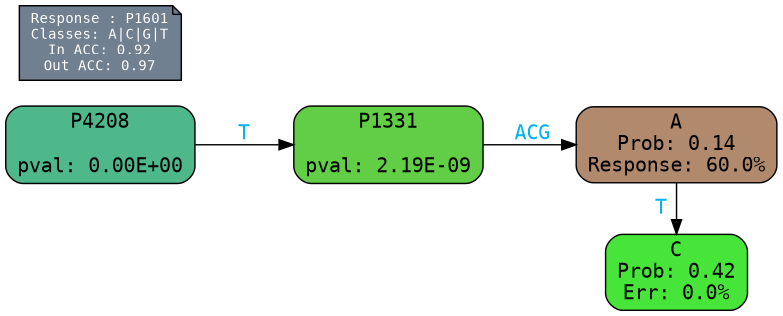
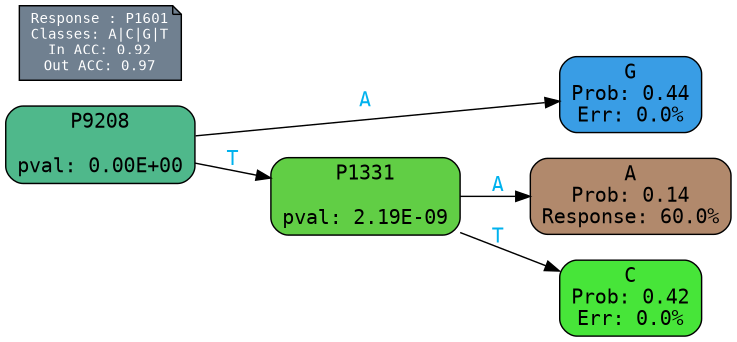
node "G Prob: 0.44 Err: 0.0%": added
edge "P1331 pval: 2.19E-09" -> "A Prob: 0.14 Response: 60.0%": label "ACG" -> "A"
node "P4208 pval: 0.00E+00": label "P4208 pval: 0.00E+00" -> "P9208 pval: 0.00E+00"
edge "A Prob: 0.14 Response: 60.0%" -> "C Prob: 0.42 Err: 0.0%": now "P1331 pval: 2.19E-09" -> "C Prob: 0.42 Err: 0.0%"
